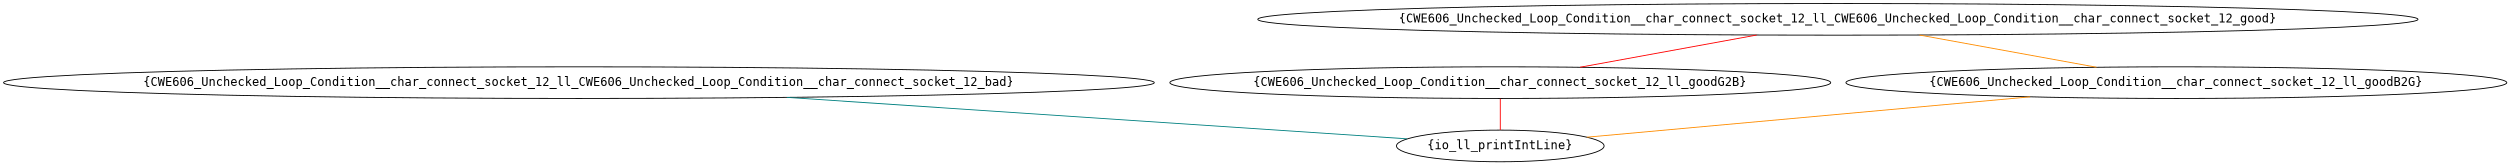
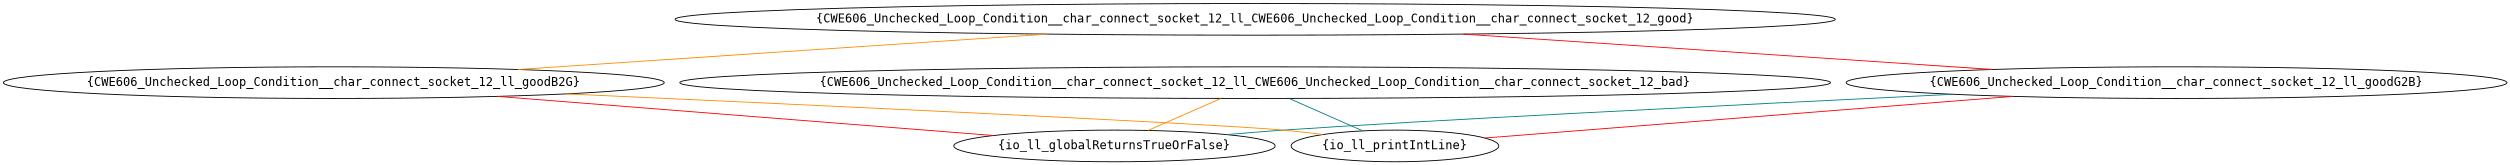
node "{io_ll_globalReturnsTrueOrFalse}": added
